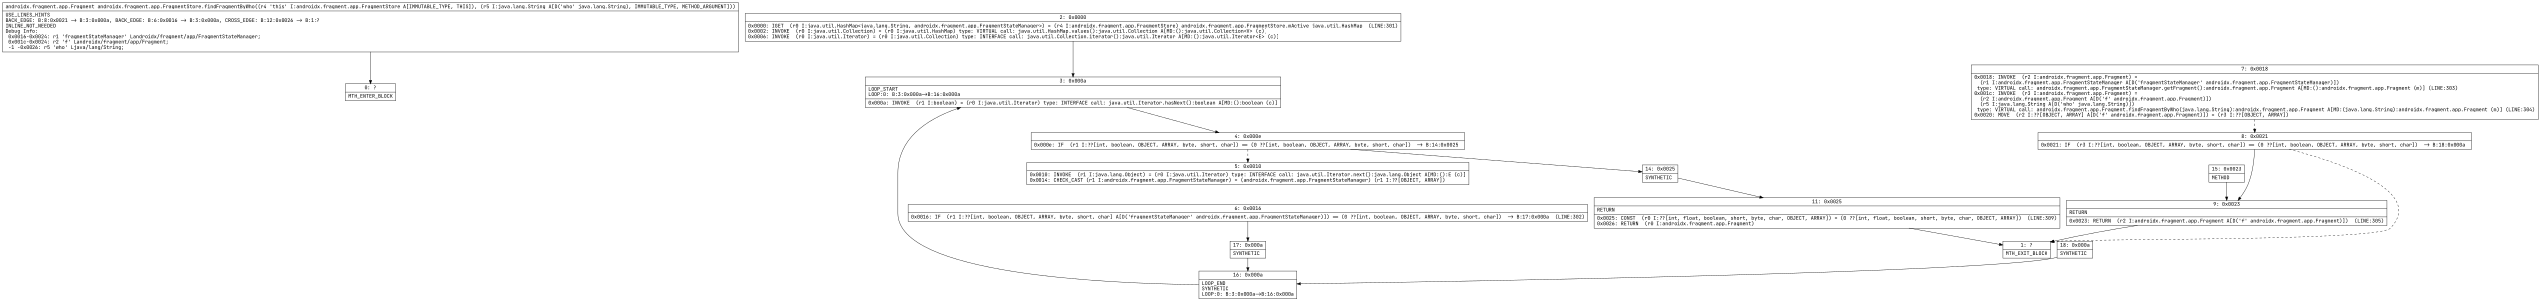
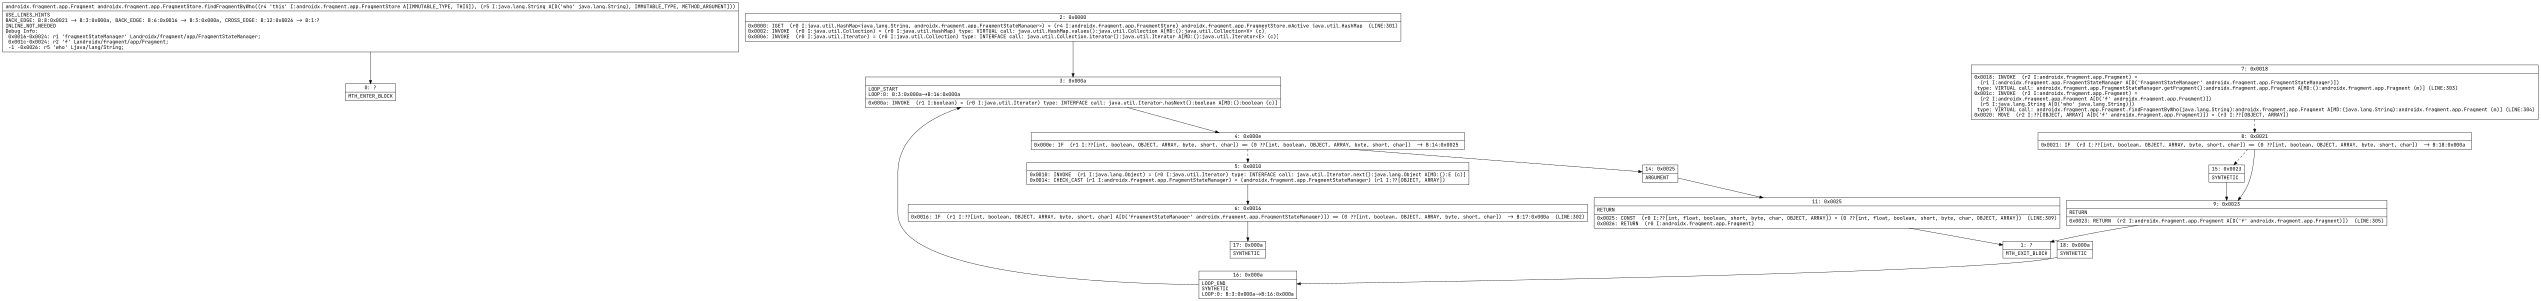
node "14: 0x0025": text "SYNTHETIC" -> "ARGUMENT"
node "15: 0x0023": text "METHOD" -> "SYNTHETIC"
edge "5: 0x0010" -> "6: 0x0016": added
edge "8: 0x0021" -> "1: ?": now "8: 0x0021" -> "15: 0x0023"
edge "17: 0x000a" -> "16: 0x000a": removed
